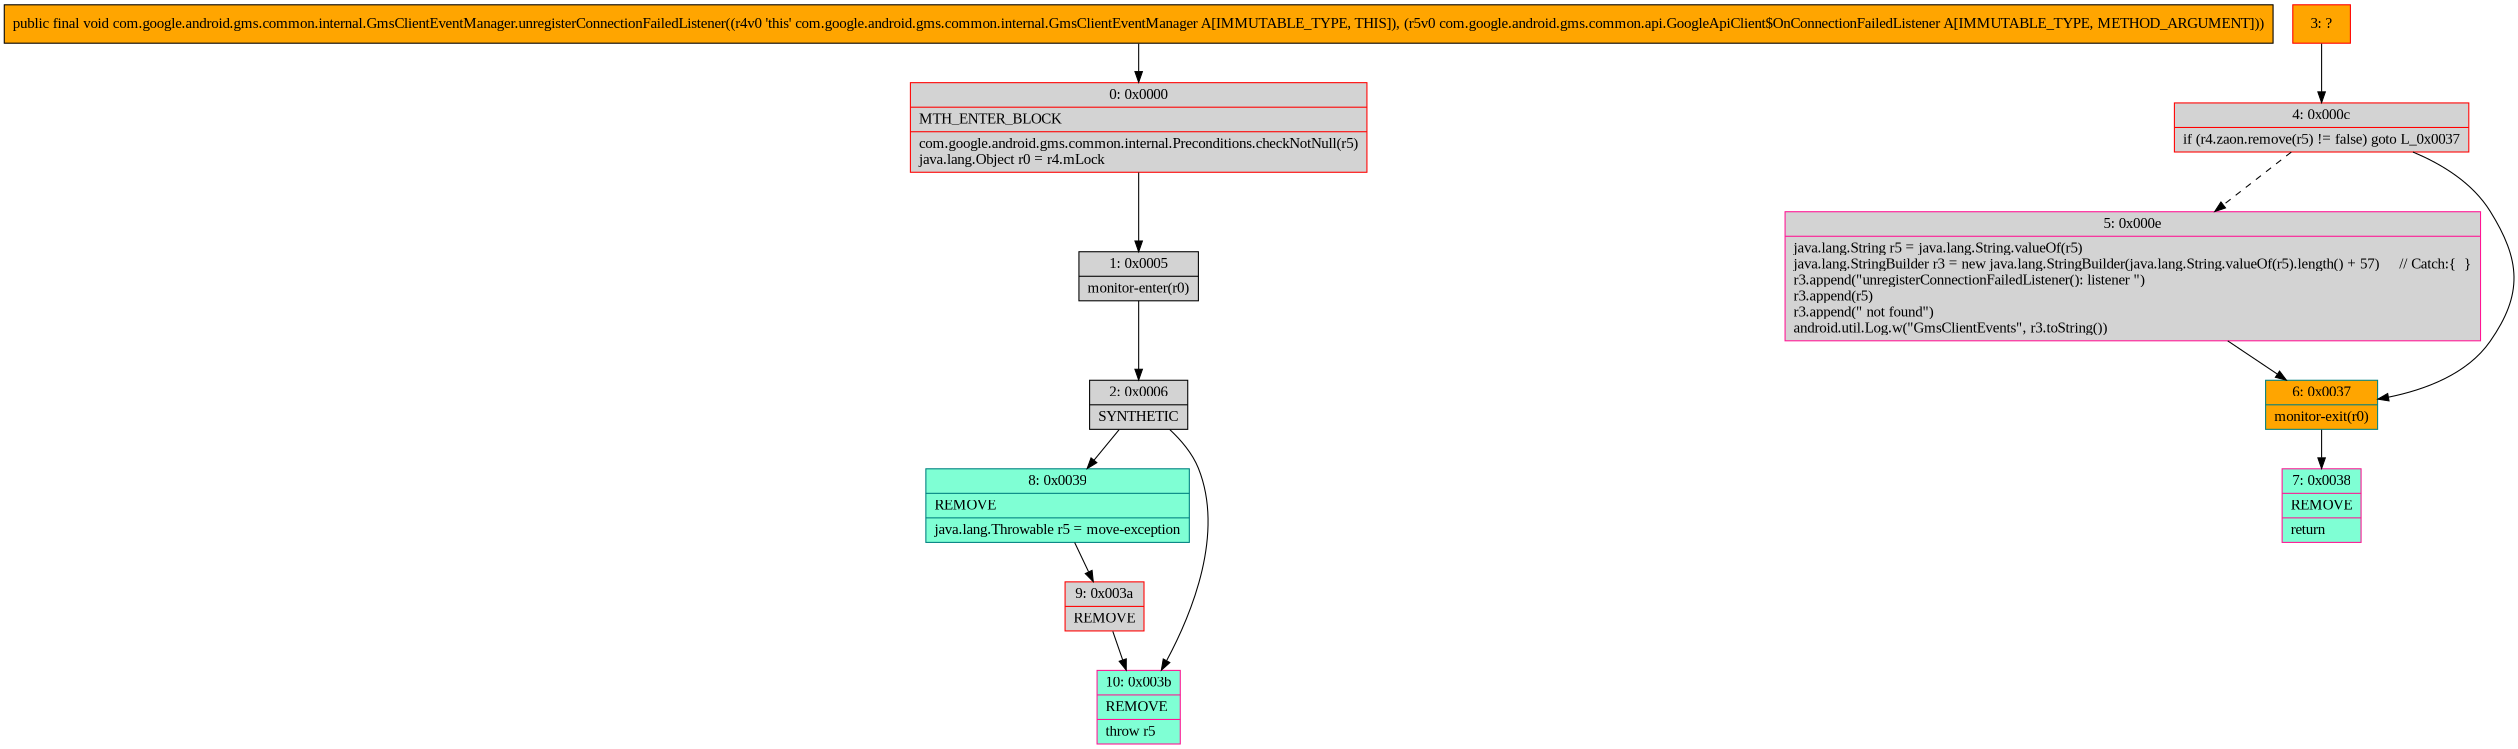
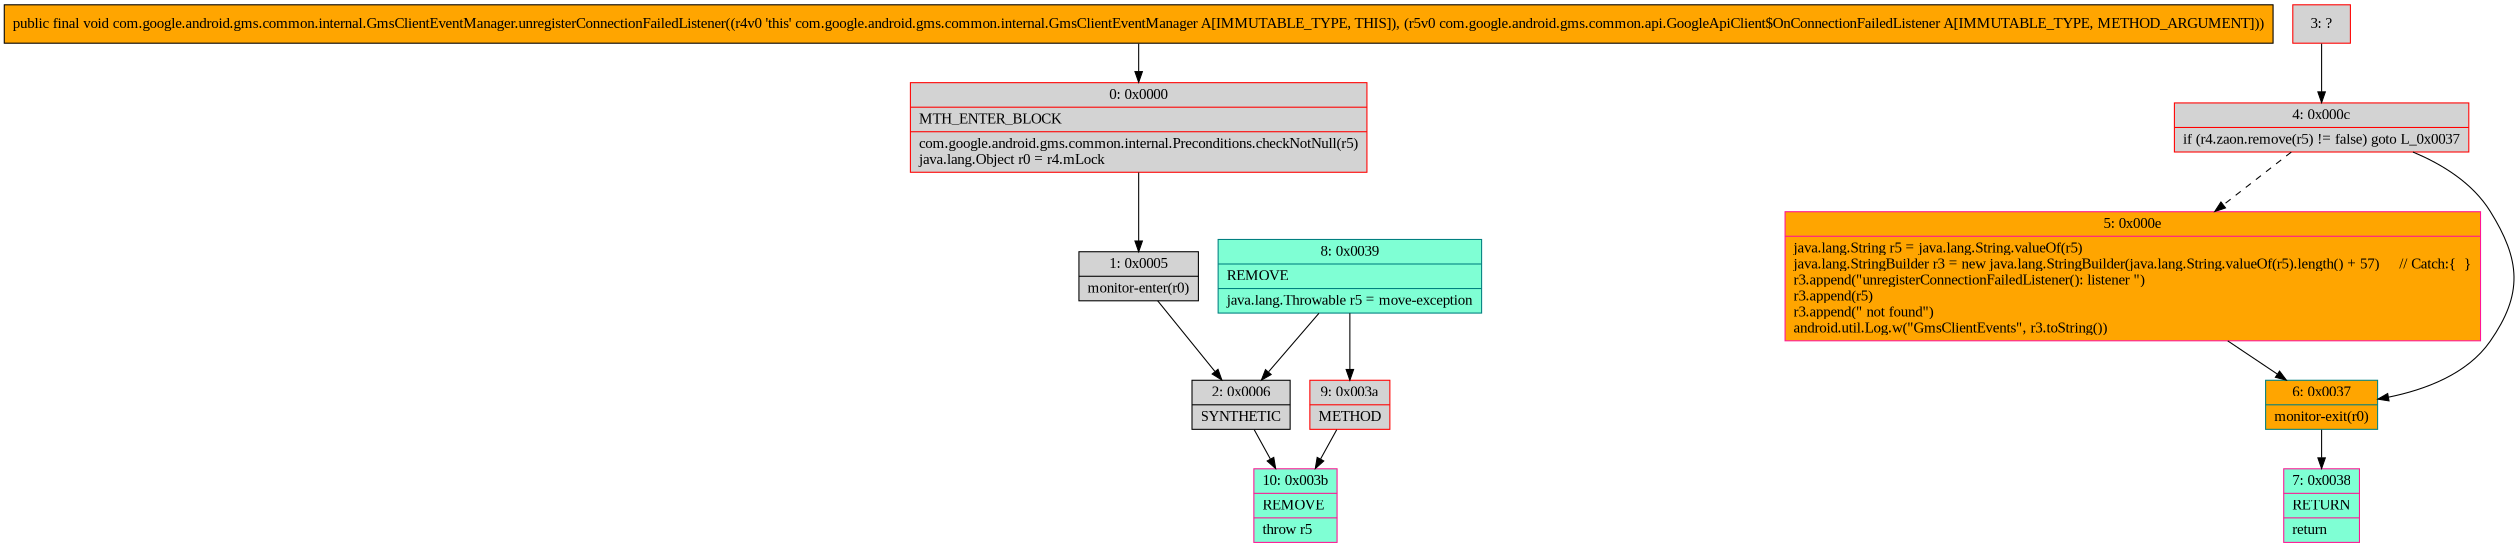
node "3: ?": fillcolor orange -> lightgrey
node "5: 0x000e": fillcolor lightgrey -> orange
edge "2: 0x0006" -> "8: 0x0039": reversed
node "7: 0x0038": text "REMOVE" -> "RETURN"
node "9: 0x003a": text "REMOVE" -> "METHOD"
